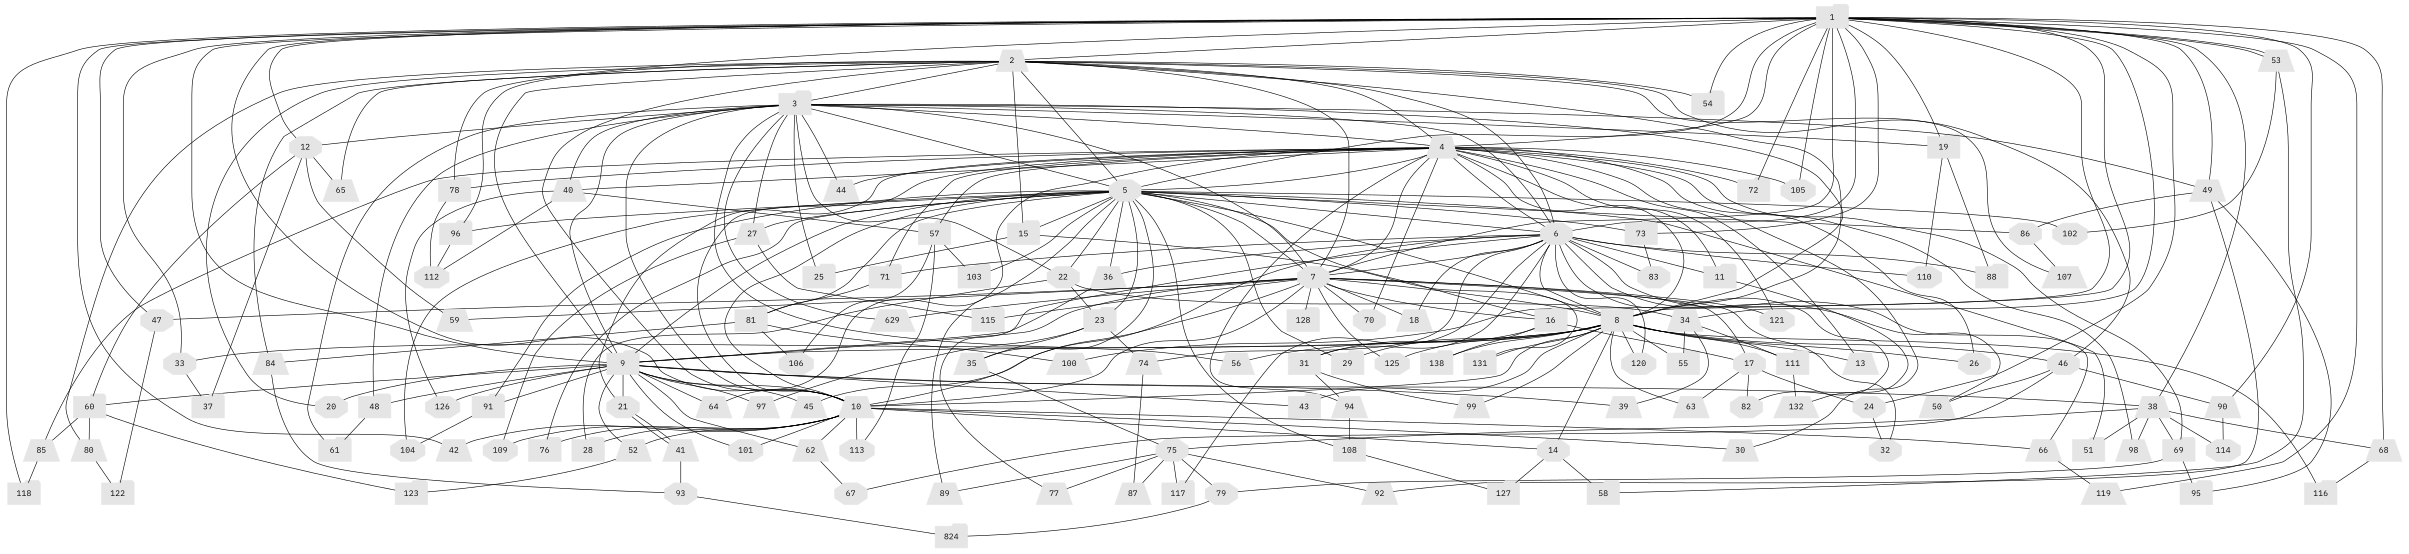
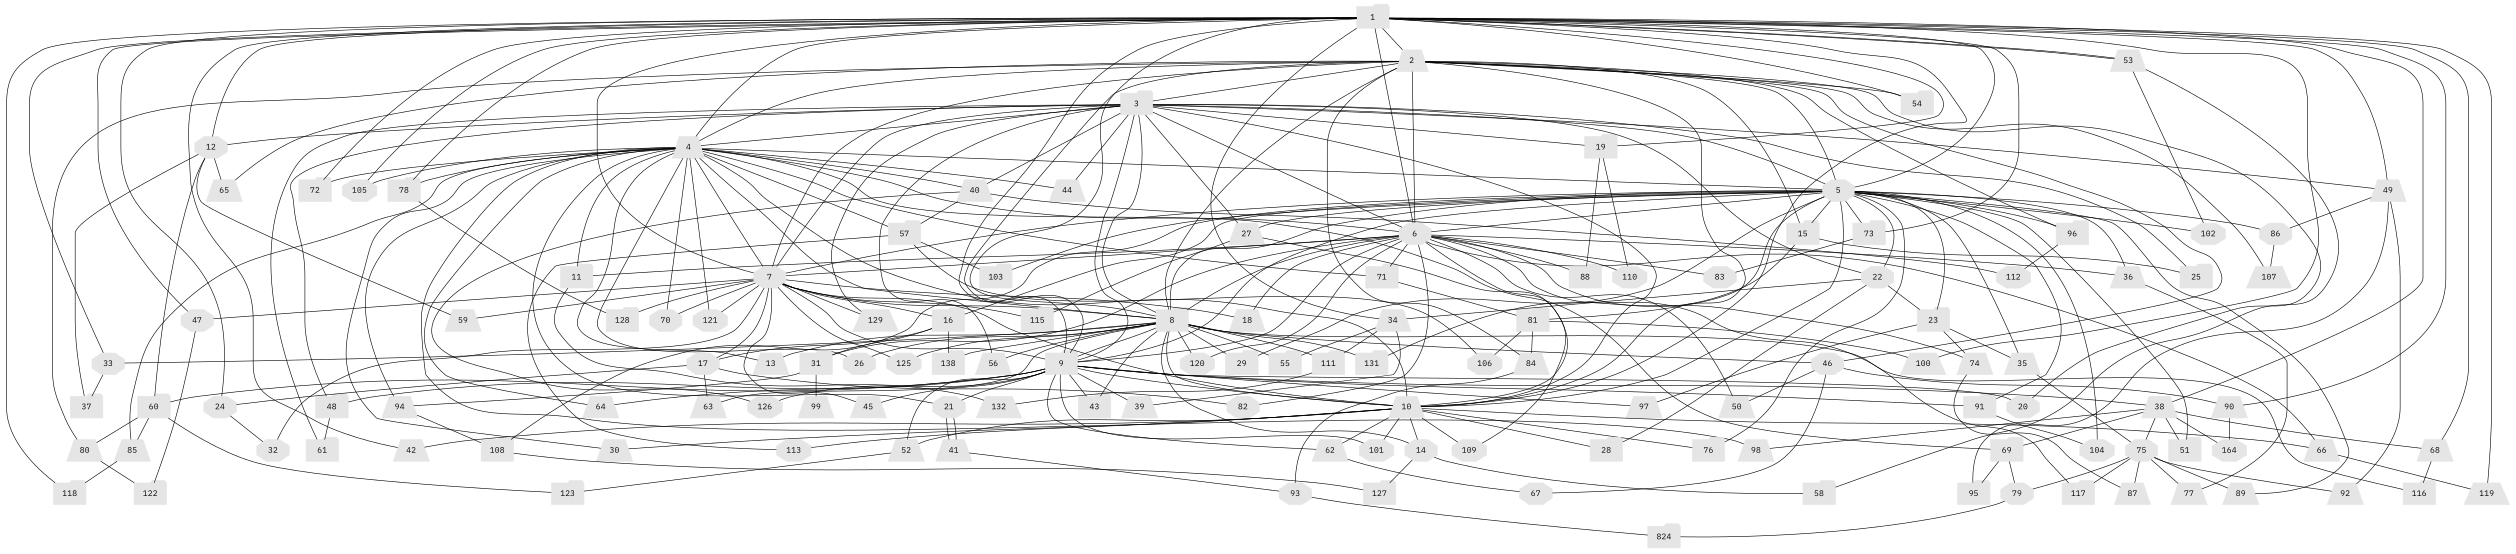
edge "78" -- "112": now "78" -- "128"
node "629": label "629" -> "129"
edge "8" -- "99": removed
node "114": label "114" -> "164"
